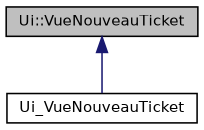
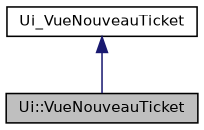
edge "Ui_VueNouveauTicket" -> "Ui::VueNouveauTicket": reversed
